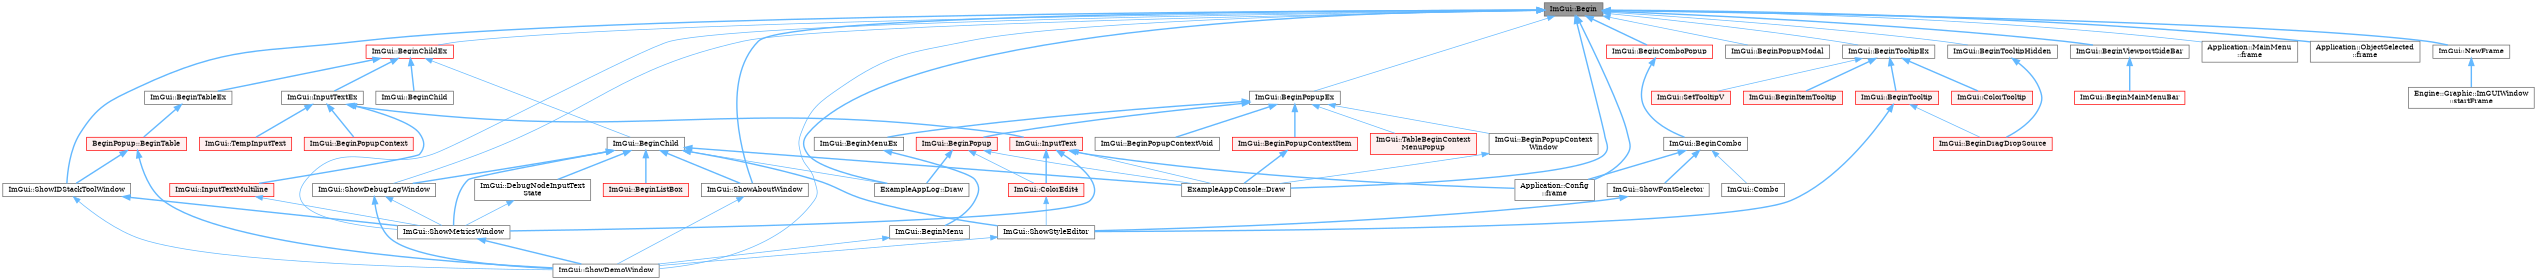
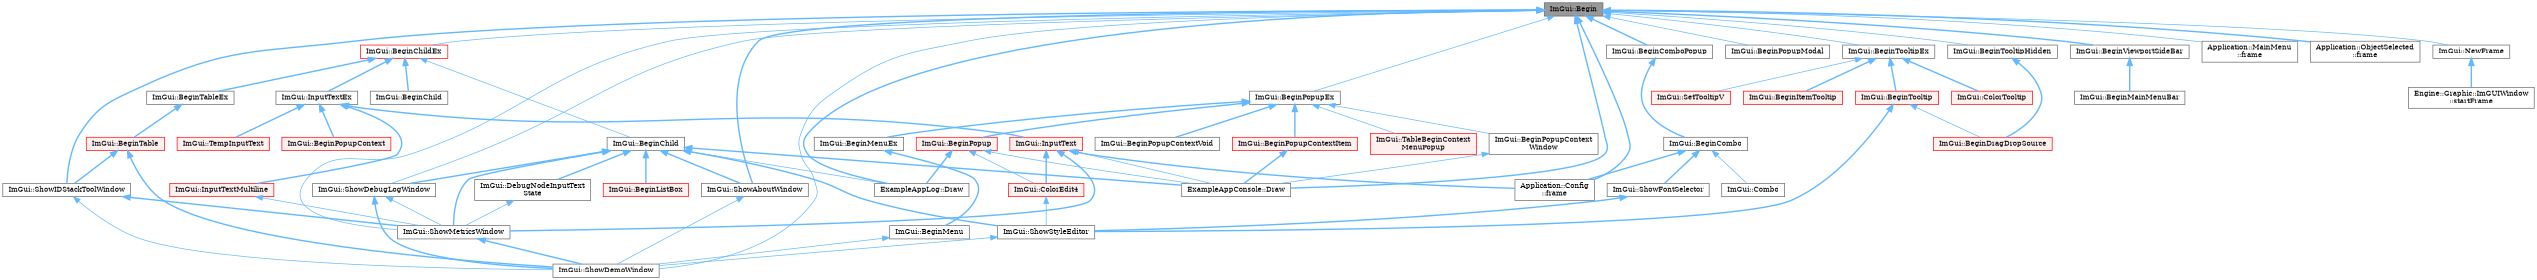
edge "ImGui::NewFrame" -> "ImGui::Begin": style bold -> solid
node "ImGui::BeginComboPopup": color red -> grey40
node "ImGui::BeginMainMenuBar": color red -> grey40
node "BeginPopup::BeginTable": label "BeginPopup::BeginTable" -> "ImGui::BeginTable"
